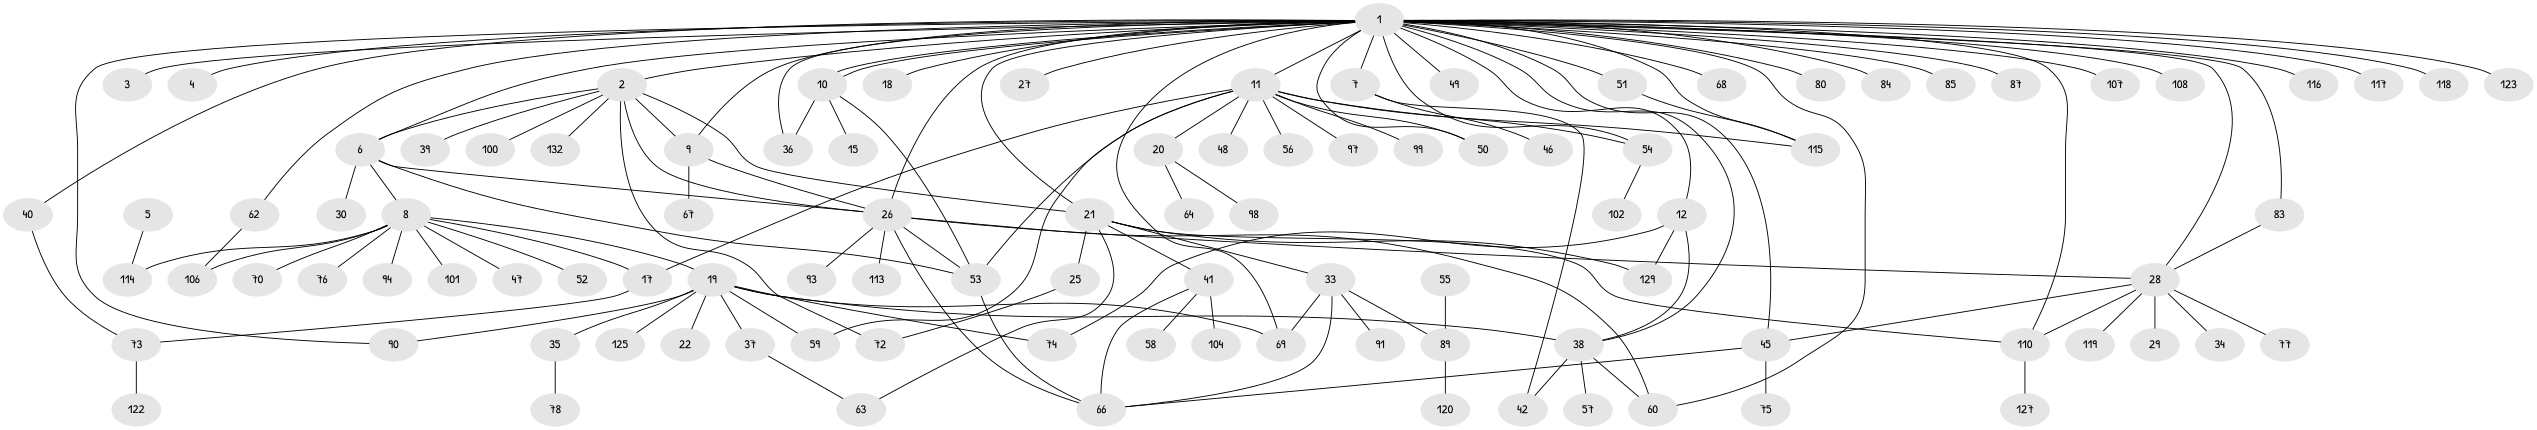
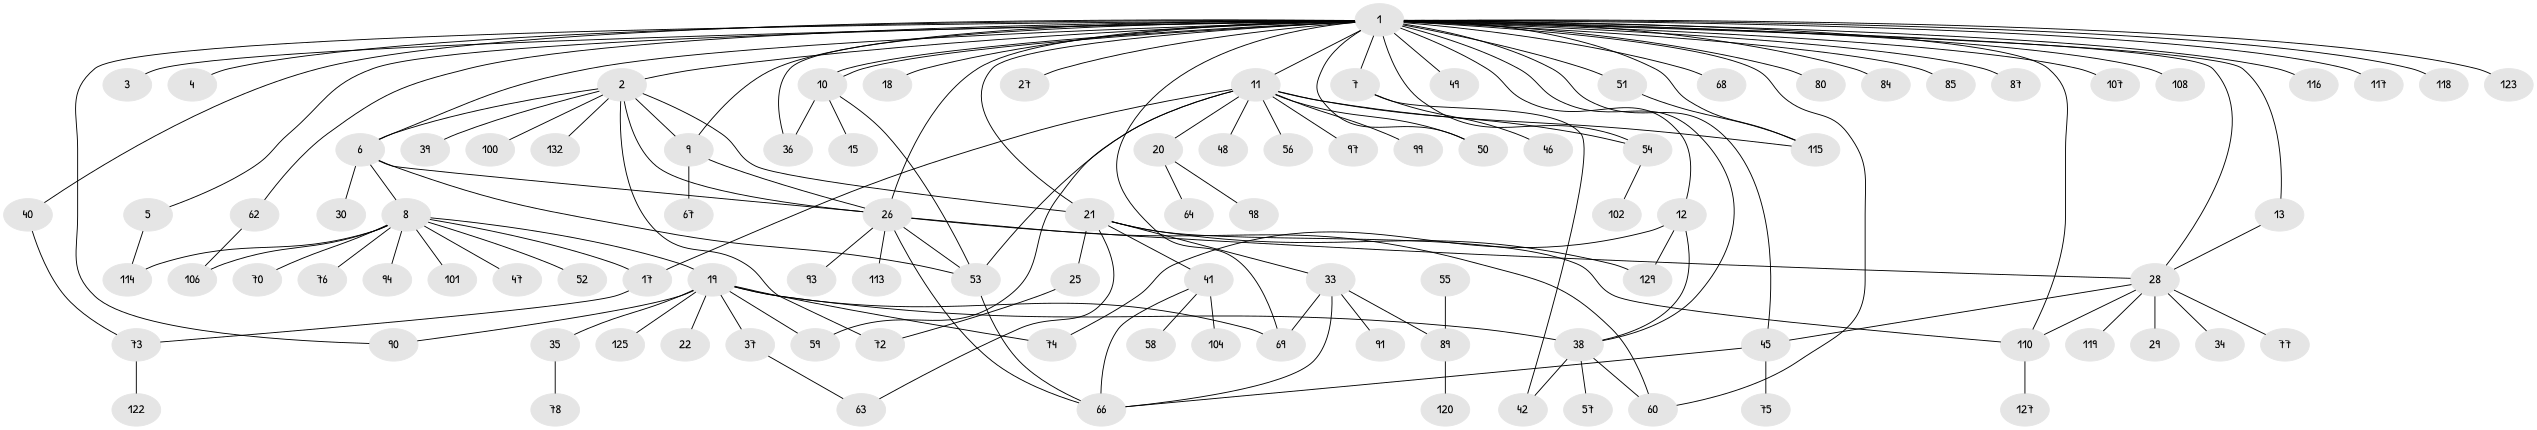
edge "1" -- "5": added
node "83": label "83" -> "13"
